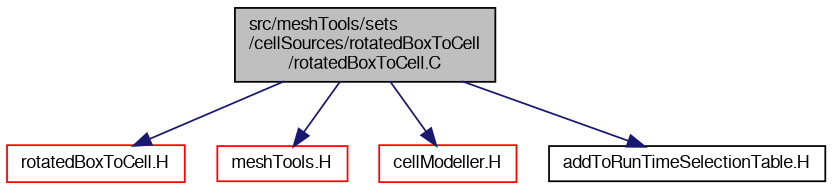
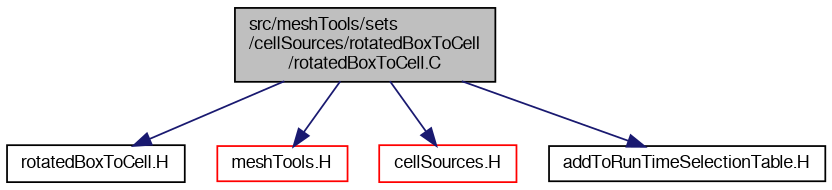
node "rotatedBoxToCell.H": color red -> black
node "cellModeller.H": label "cellModeller.H" -> "cellSources.H"
